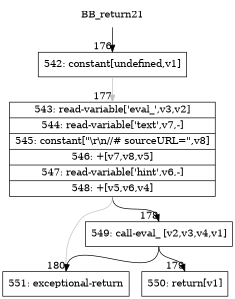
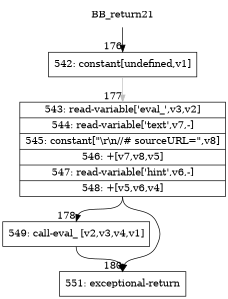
edge "543: read-variable['eval_',v3,v2]" -> "551: exceptional-return": color gray -> black
node "550: return[v1]": removed
